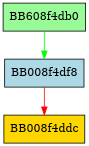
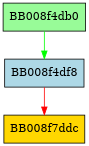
node "BB608f4db0": label "BB608f4db0" -> "BB008f4db0"
node "BB008f4ddc": label "BB008f4ddc" -> "BB008f7ddc"
